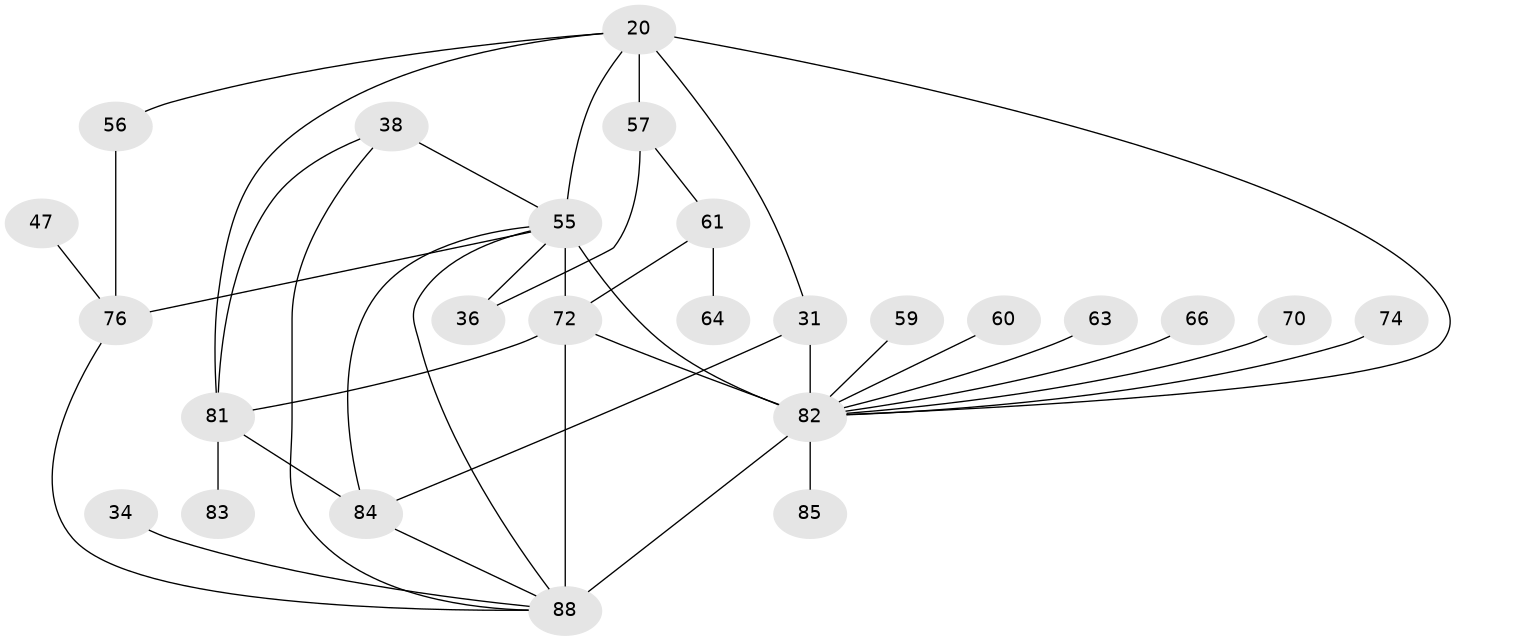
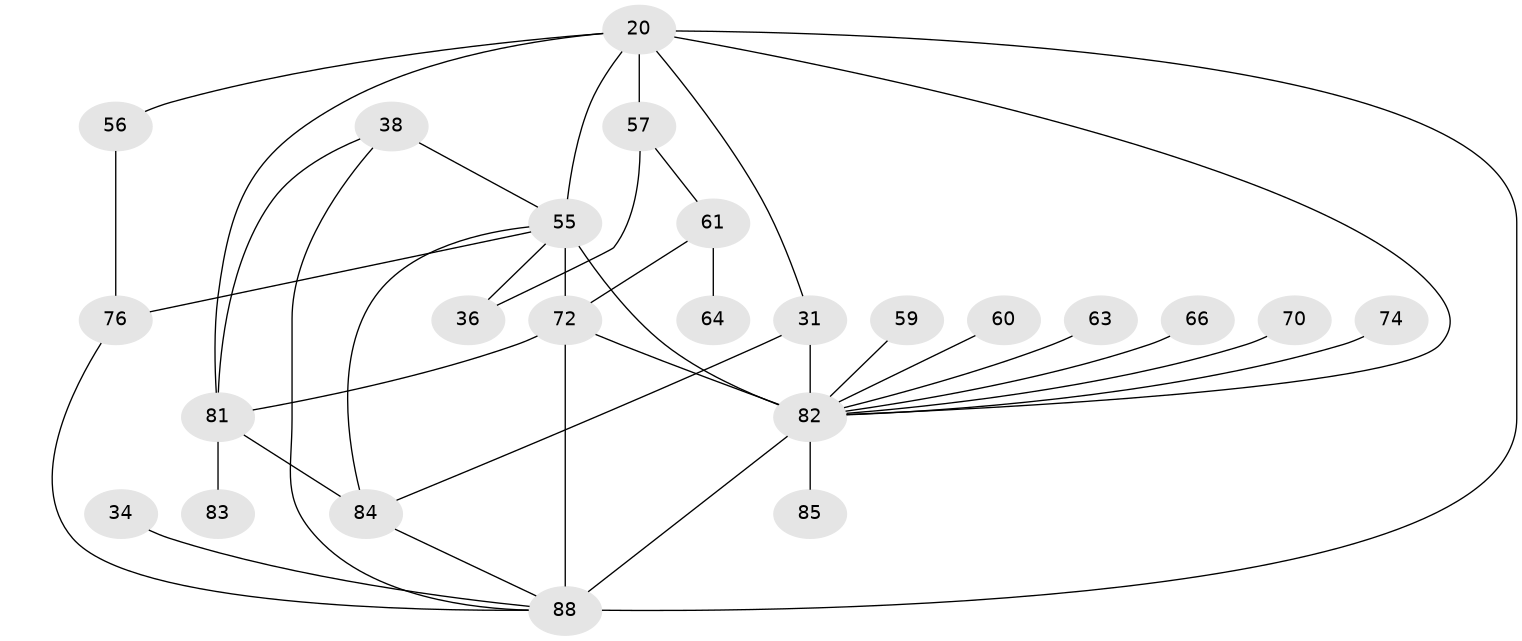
node "47": removed
edge "55" -- "88": now "20" -- "88"
